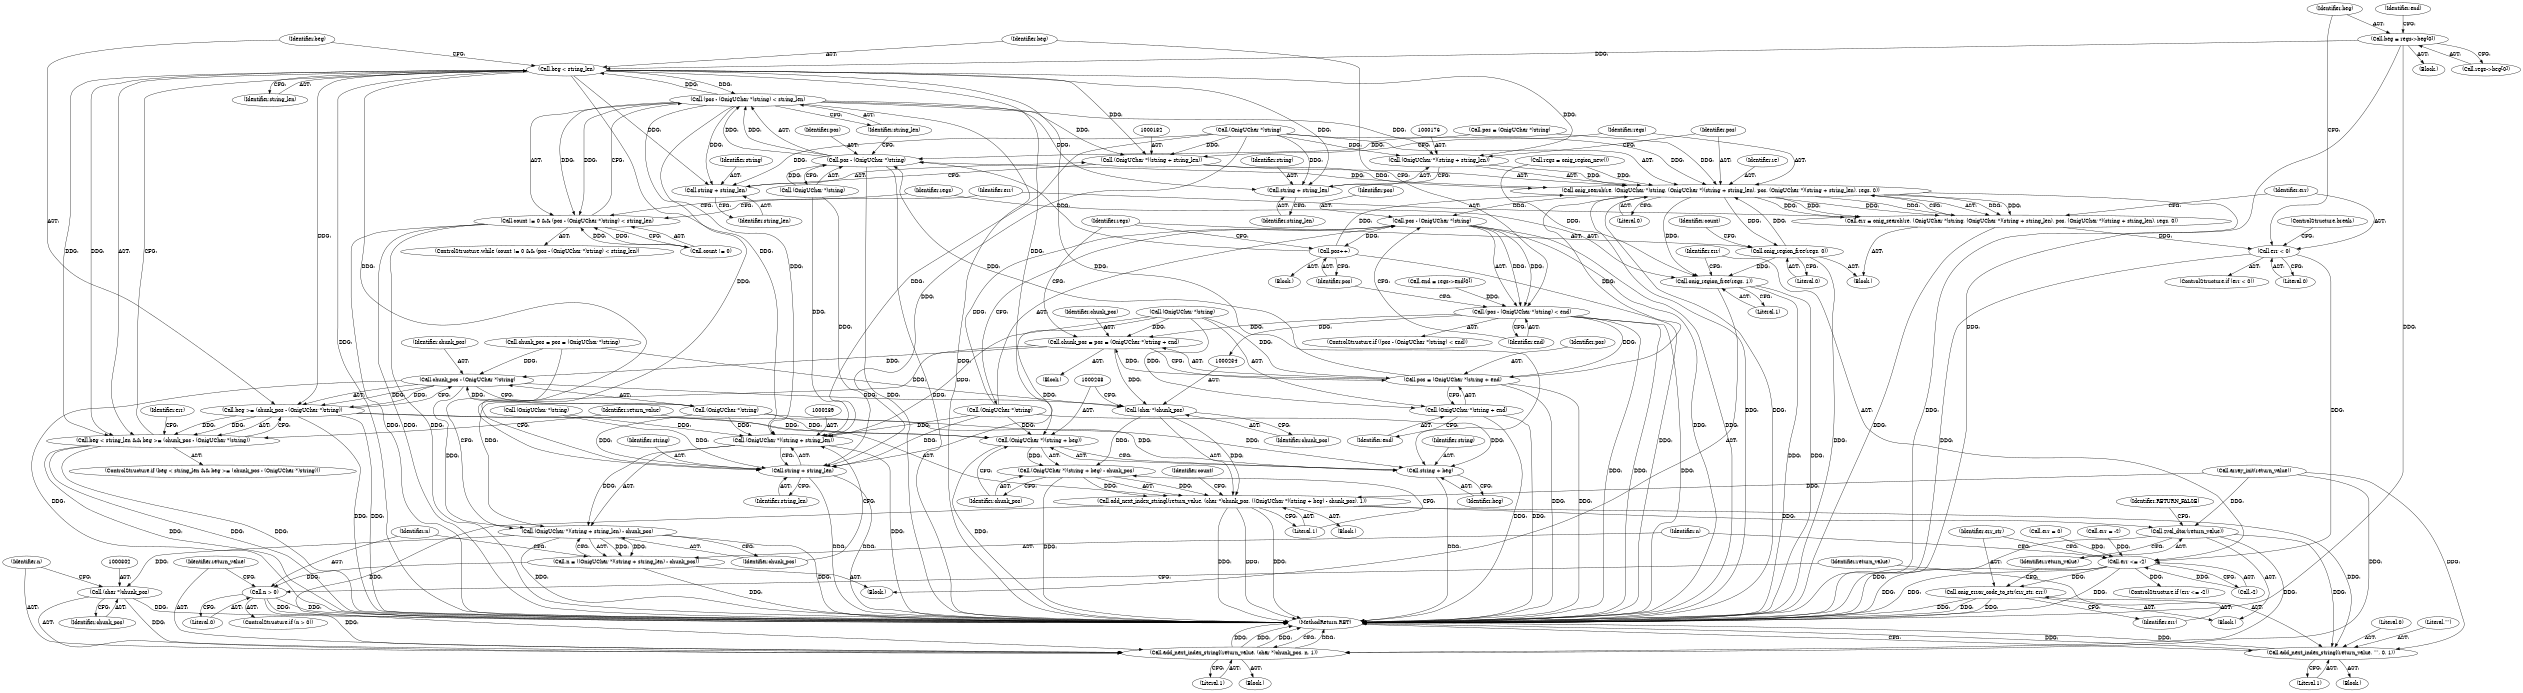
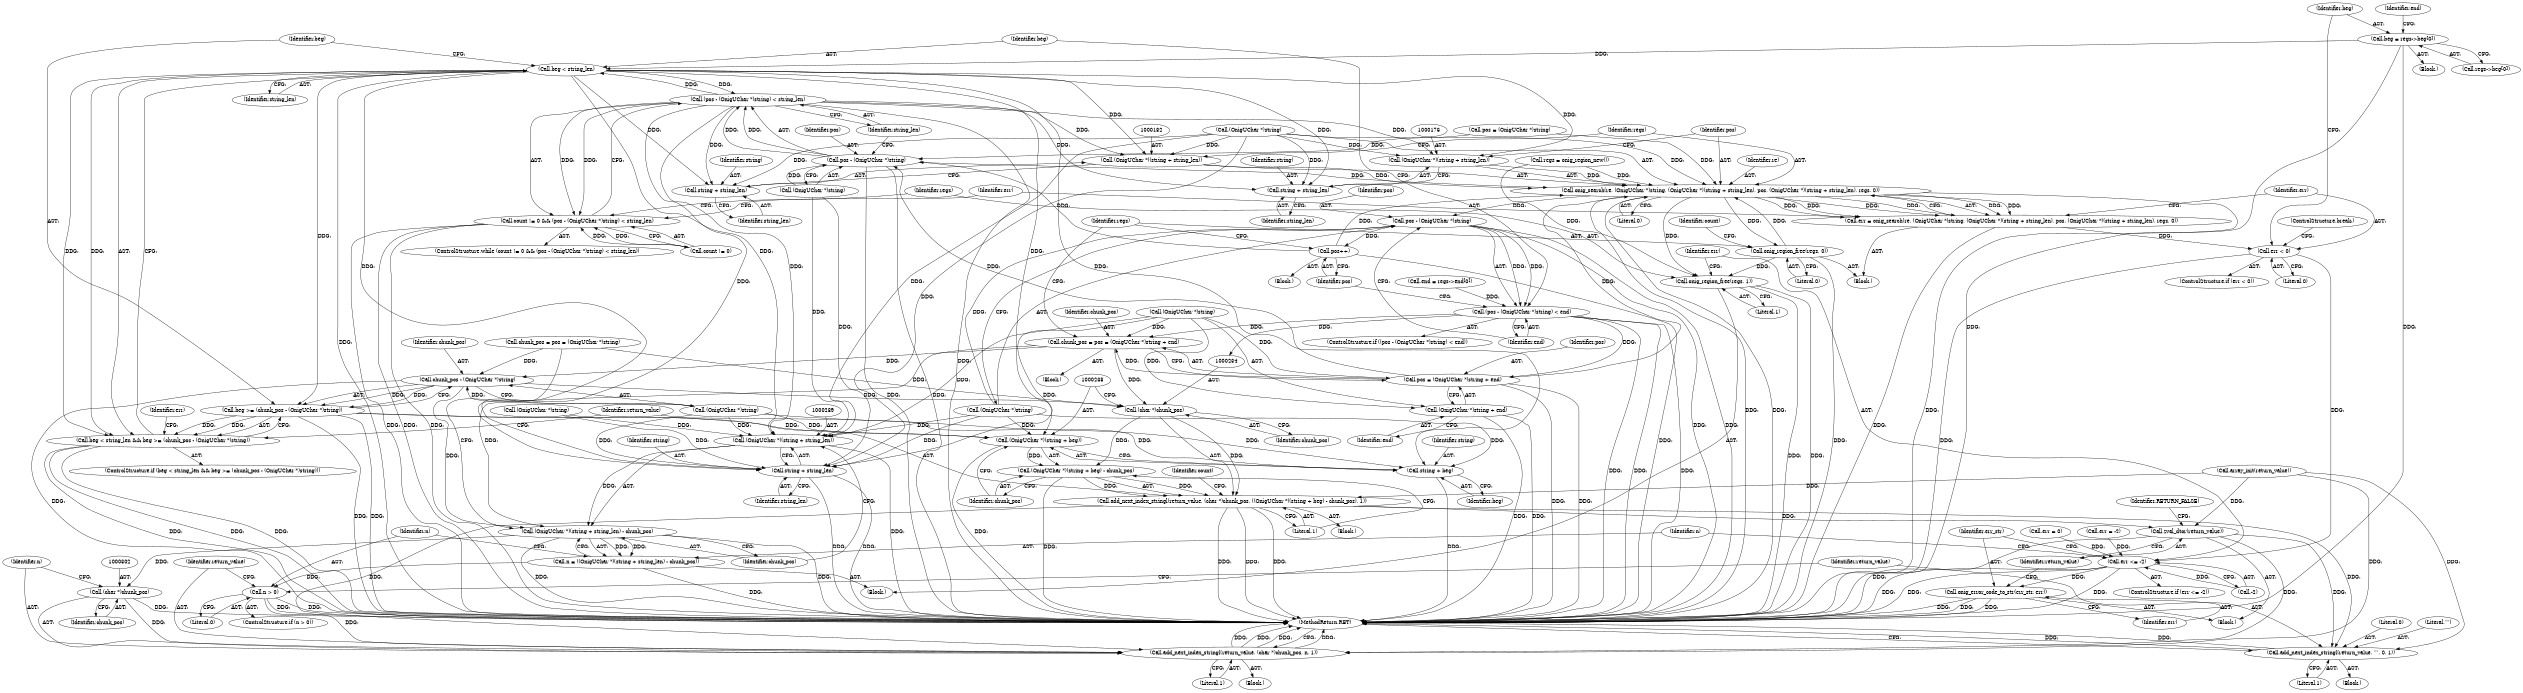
edge "(Call,err <= -2)" -> "(ControlStructure,if (err <= -2))": label "DDG: " -> "AST: "
